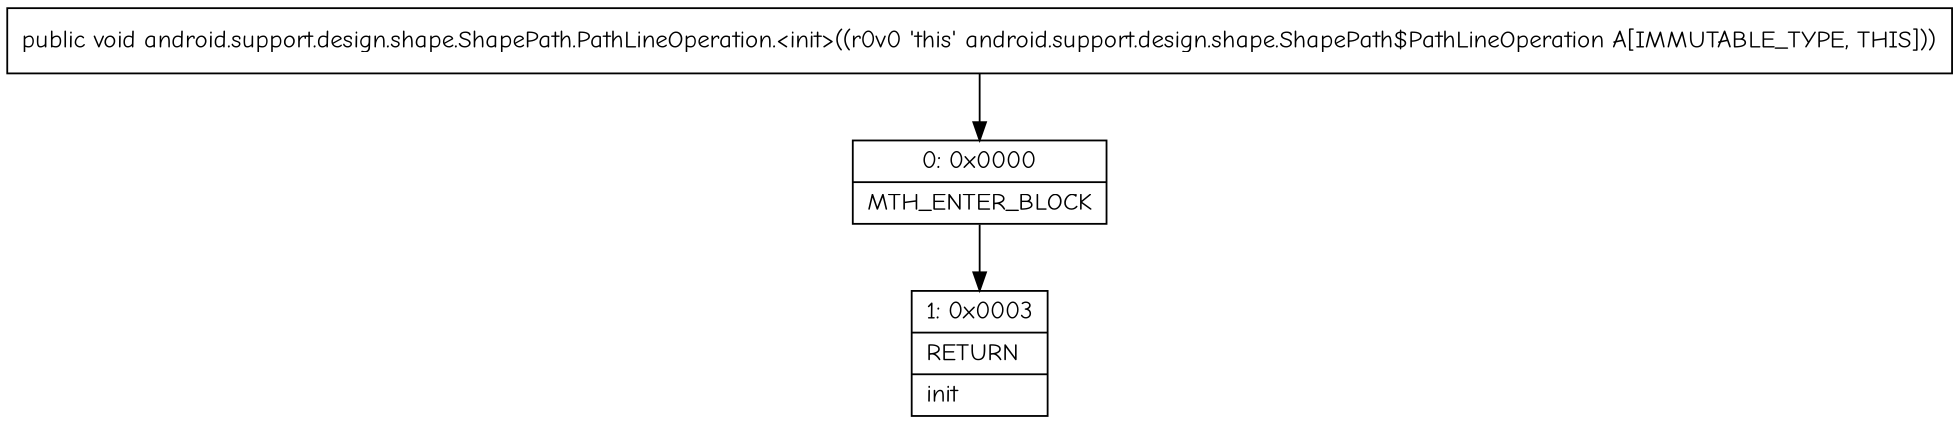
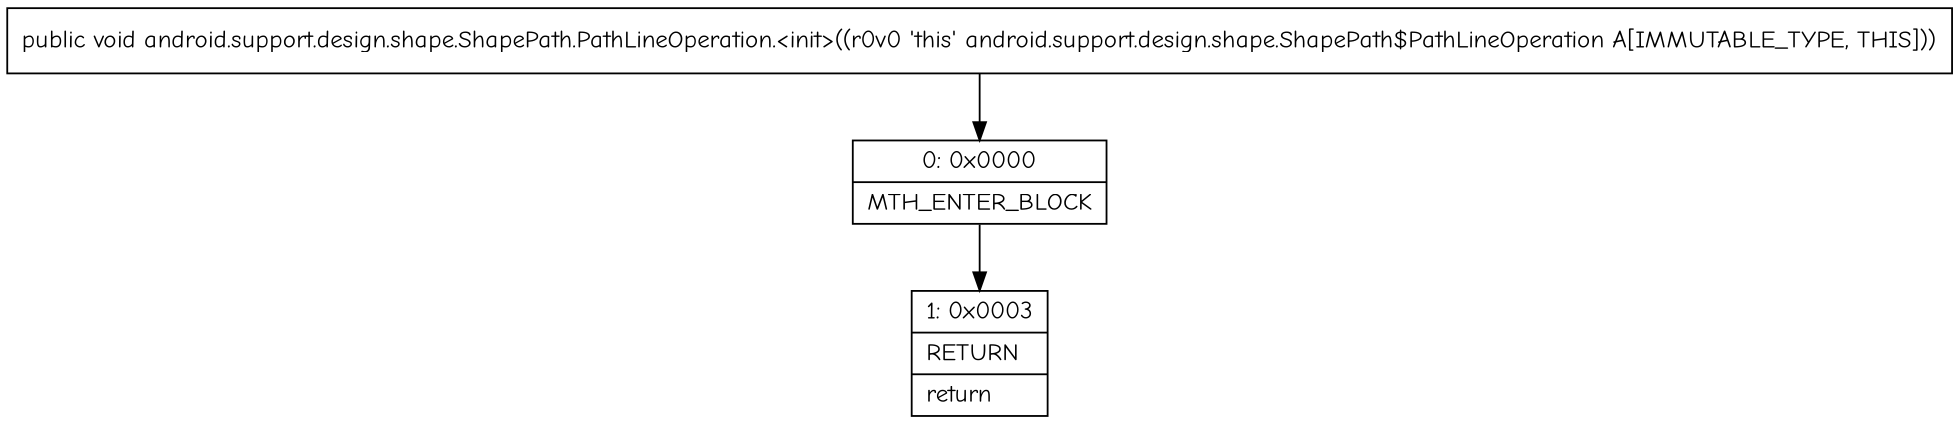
node "1: 0x0003": text "init" -> "return"
